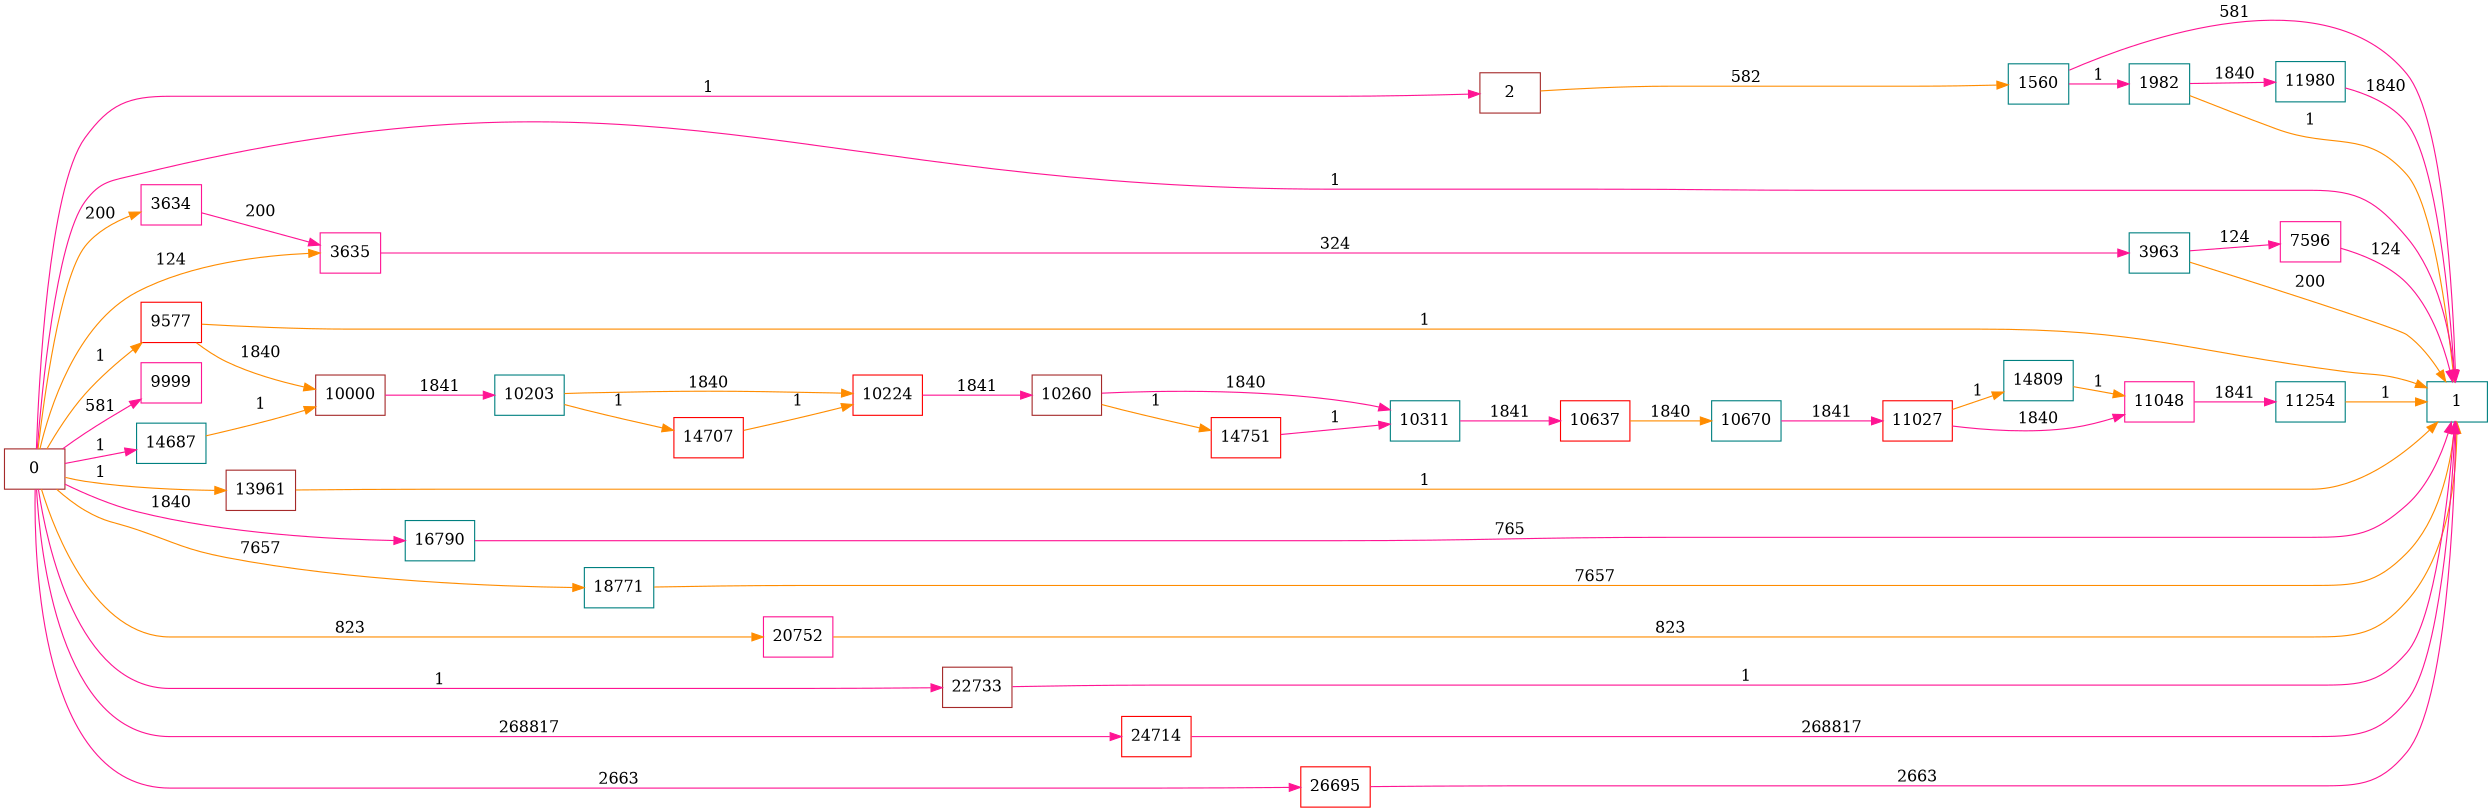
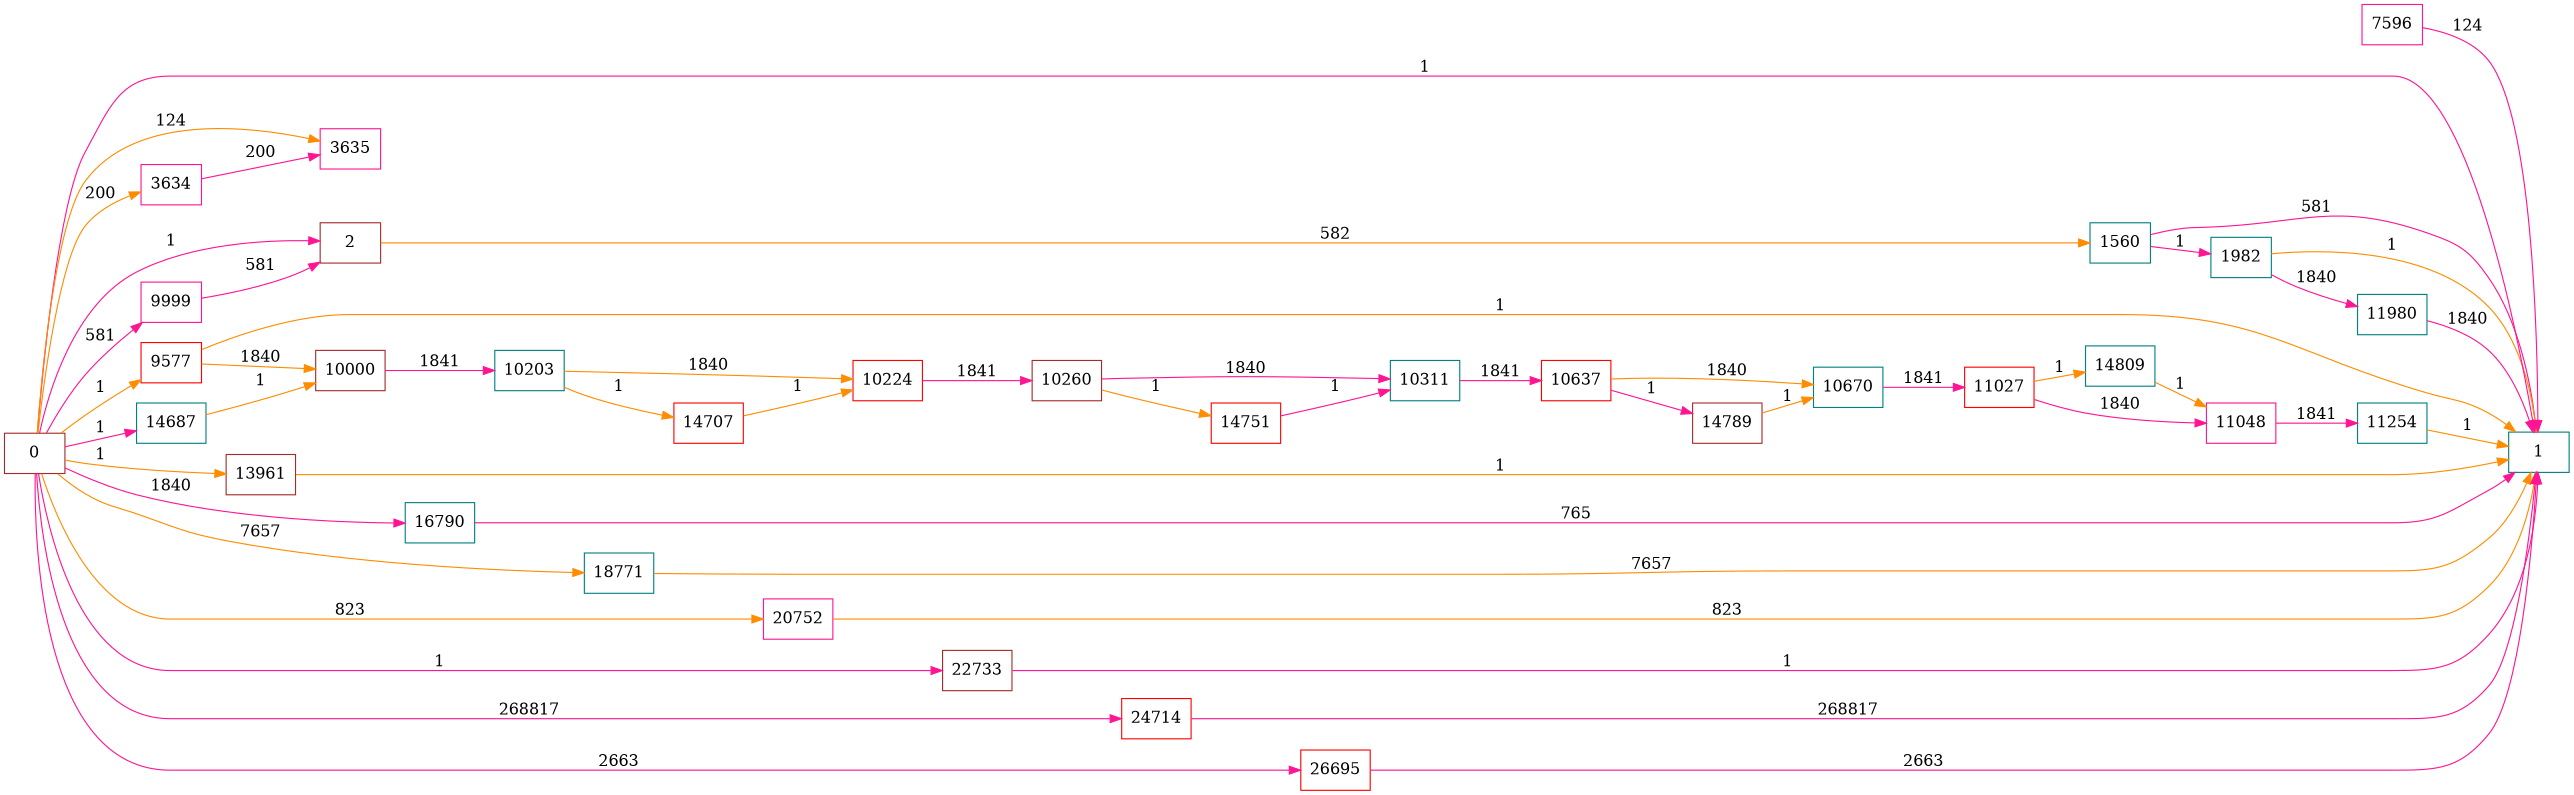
node "3963": removed
edge "9999" -> "2": added, label "581"
node "14789": added
